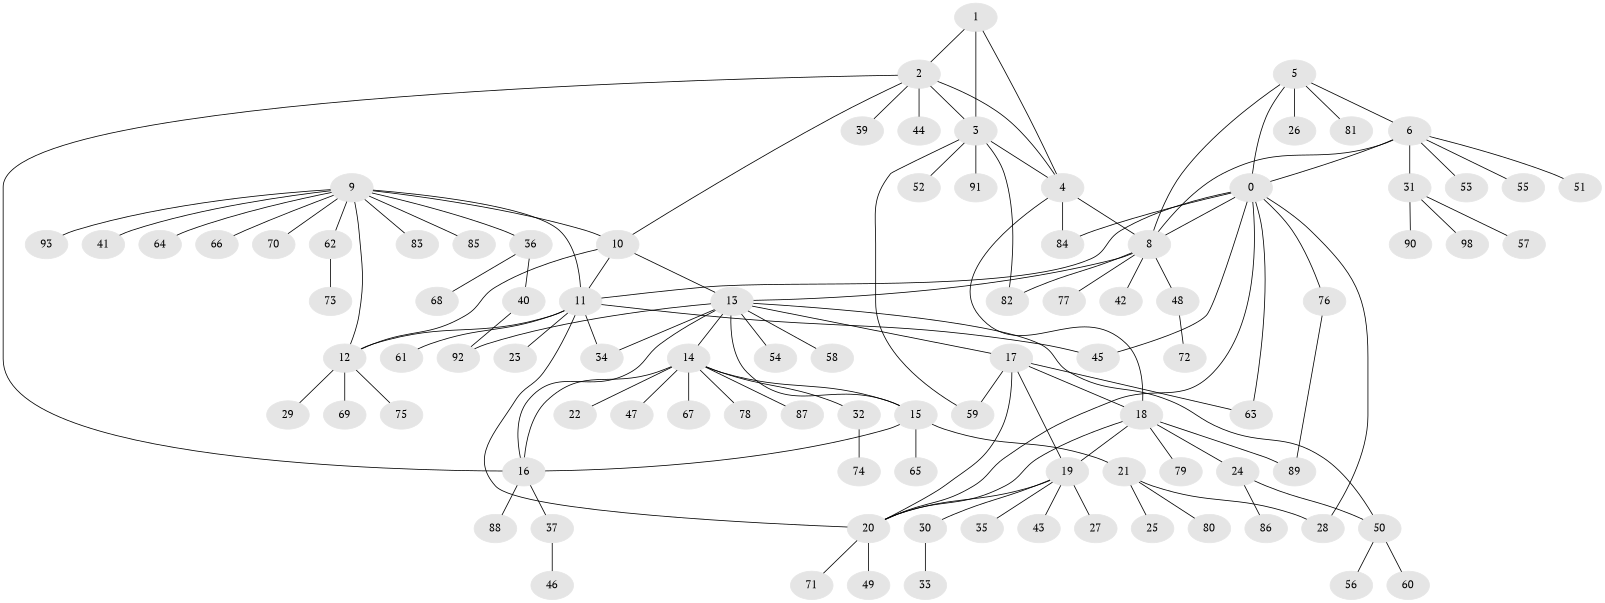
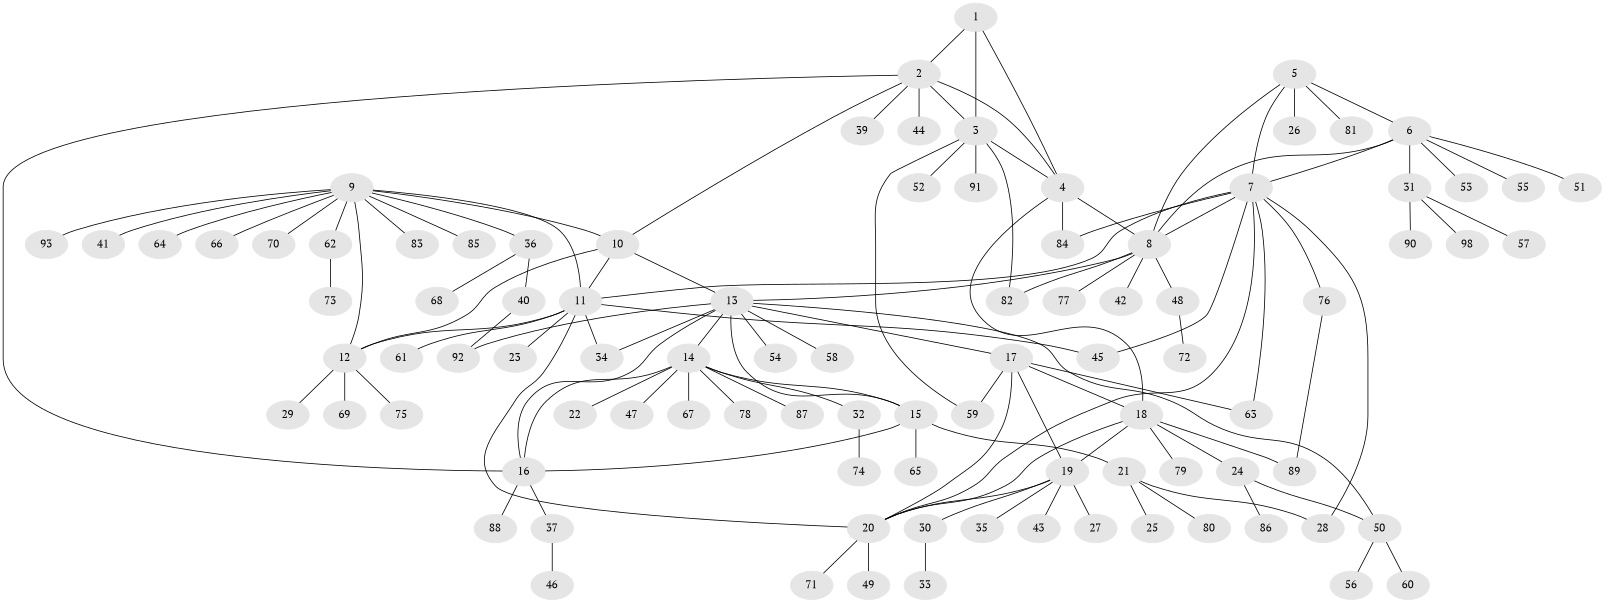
node "0": label "0" -> "7"
